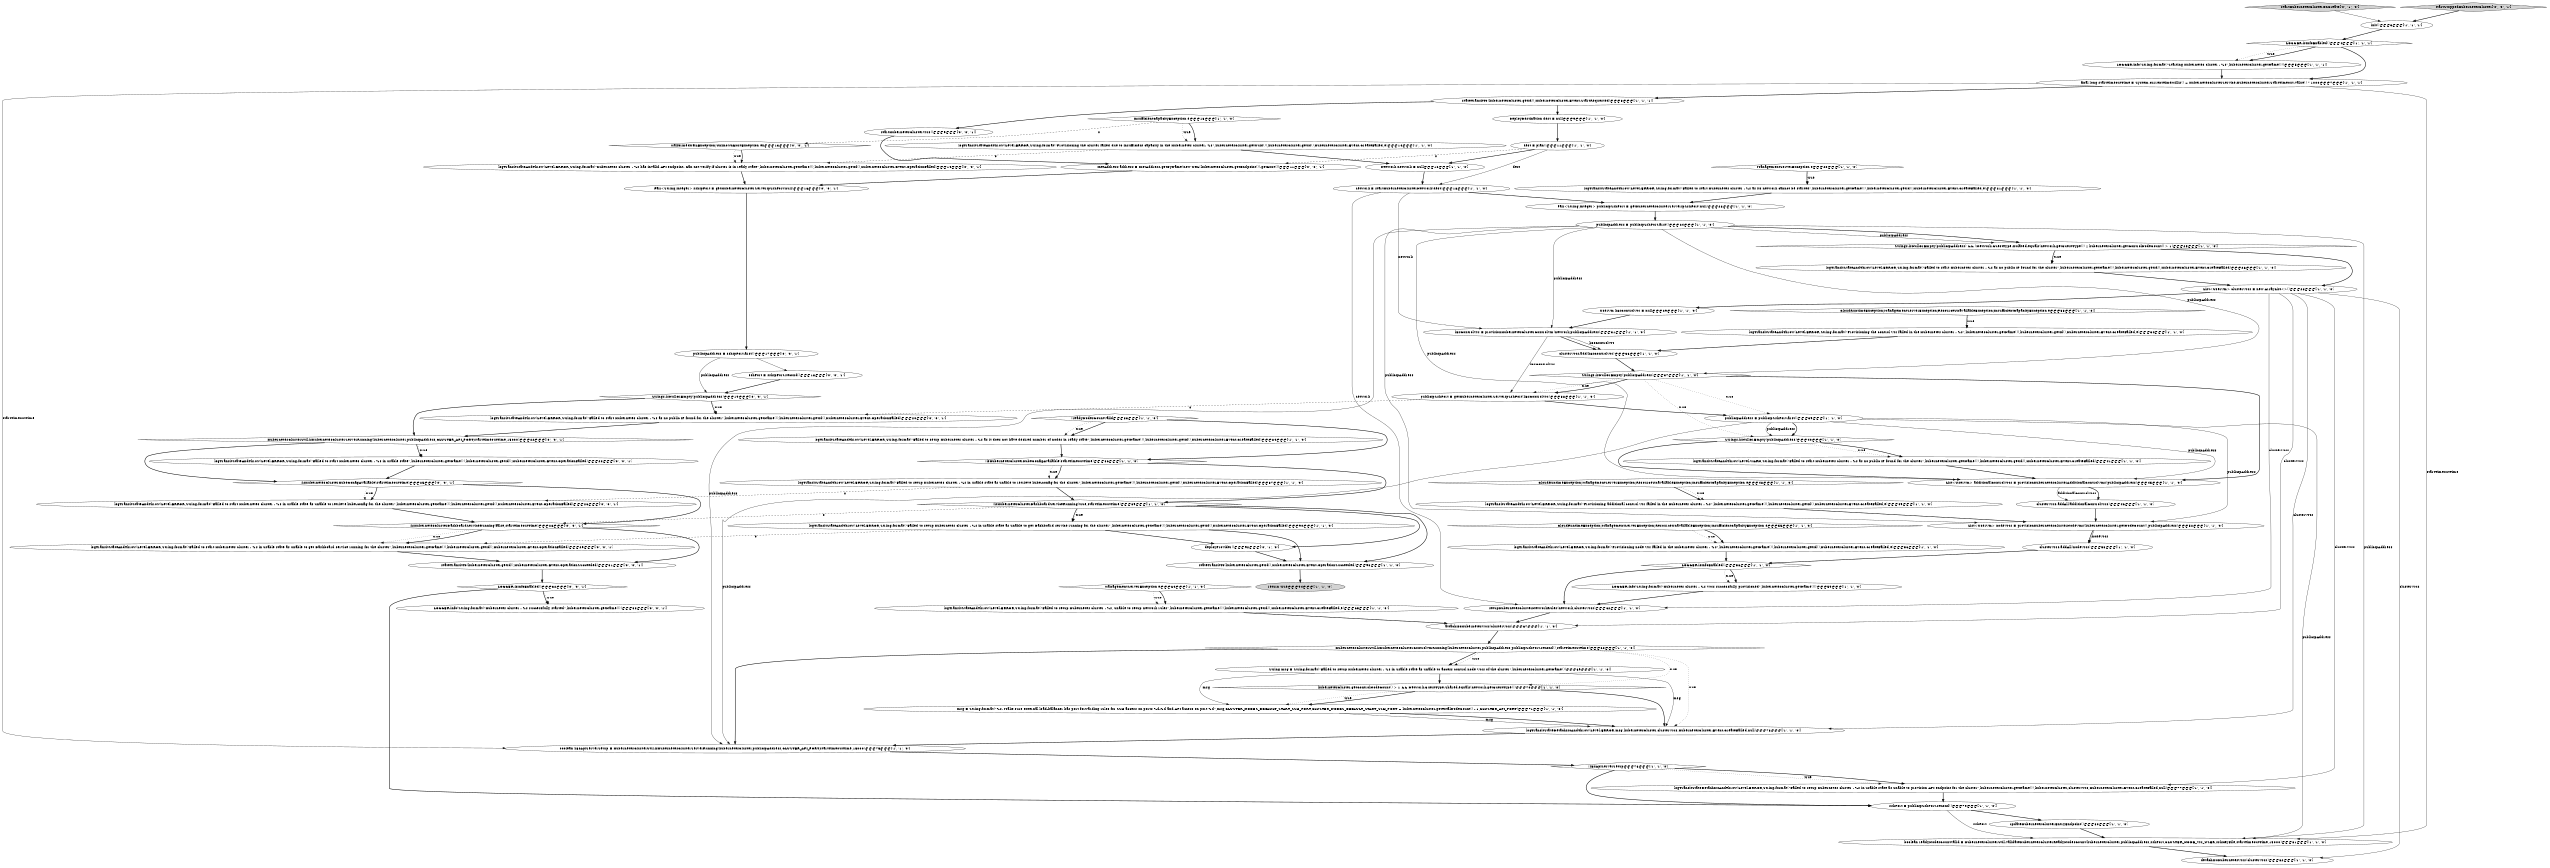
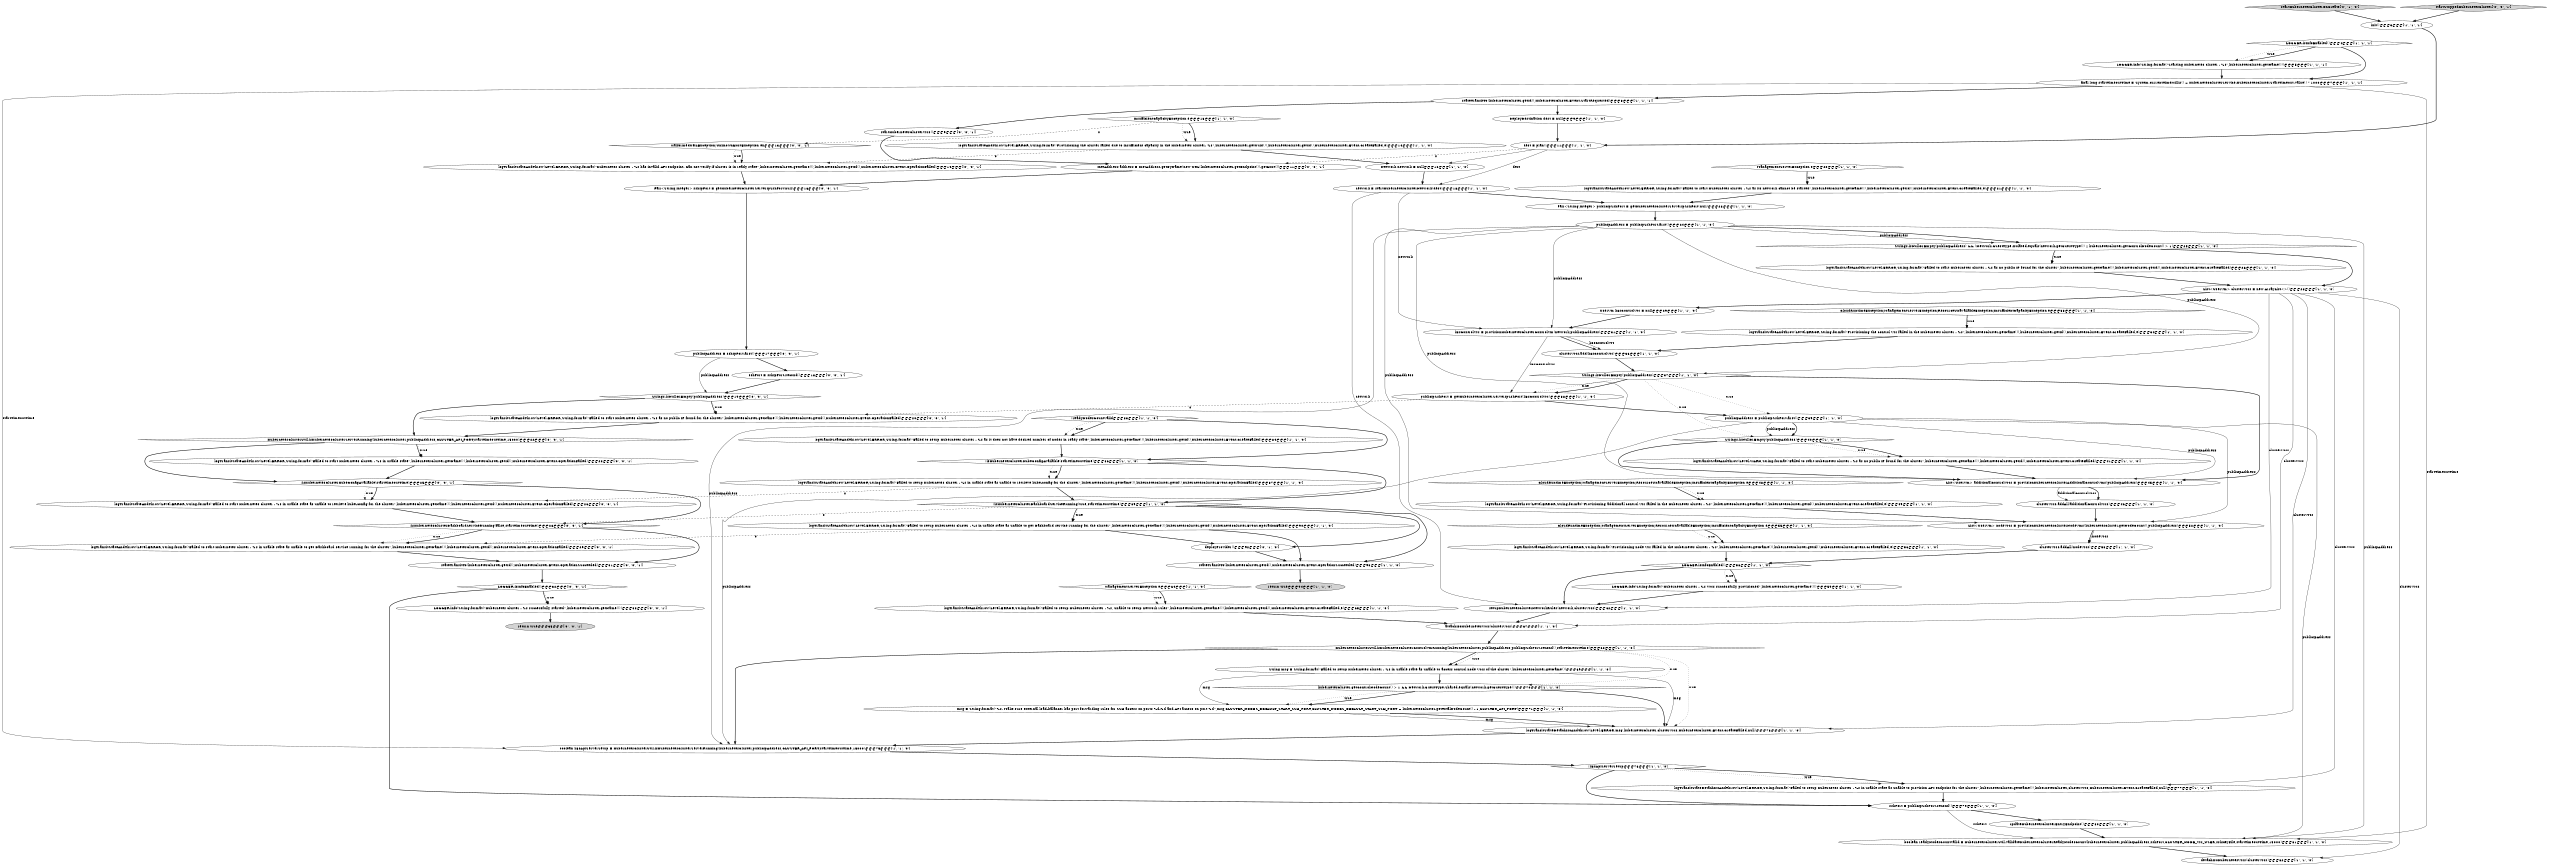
edge "startKubernetesClusterOnCreate['0', '1', '0']" -> "init()@@@3@@@['1', '1', '1']": style solid -> bold
edge "init()@@@3@@@['1', '1', '1']" -> "LOGGER.isInfoEnabled()@@@4@@@['1', '1', '1']": now "init()@@@3@@@['1', '1', '1']" -> "dest = plan()@@@11@@@['1', '1', '0']"
edge "dest = plan()@@@11@@@['1', '1', '0']" -> "Network network = null@@@16@@@['1', '1', '0']": style bold -> solid
edge "publicIpAddress = sshIpPort.first()@@@17@@@['0', '0', '1']" -> "sshPort = sshIpPort.second()@@@18@@@['0', '0', '1']": style solid -> bold
node "return true@@@35@@@['0', '0', '1']": added
